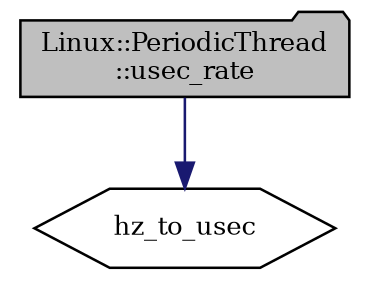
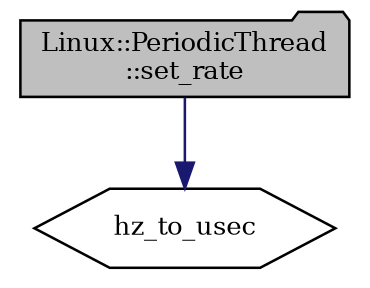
node "Linux::PeriodicThread ::usec_rate": label "Linux::PeriodicThread ::usec_rate" -> "Linux::PeriodicThread ::set_rate"
